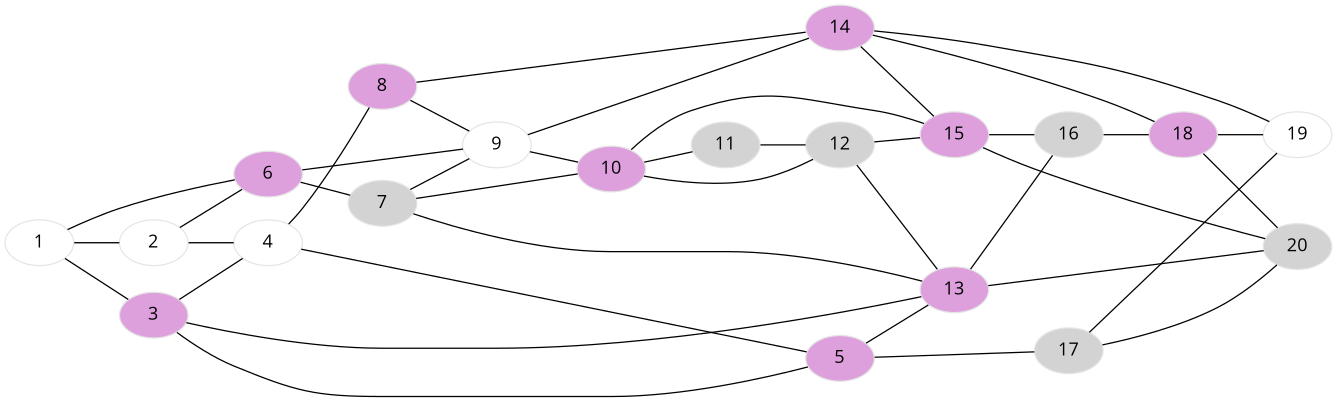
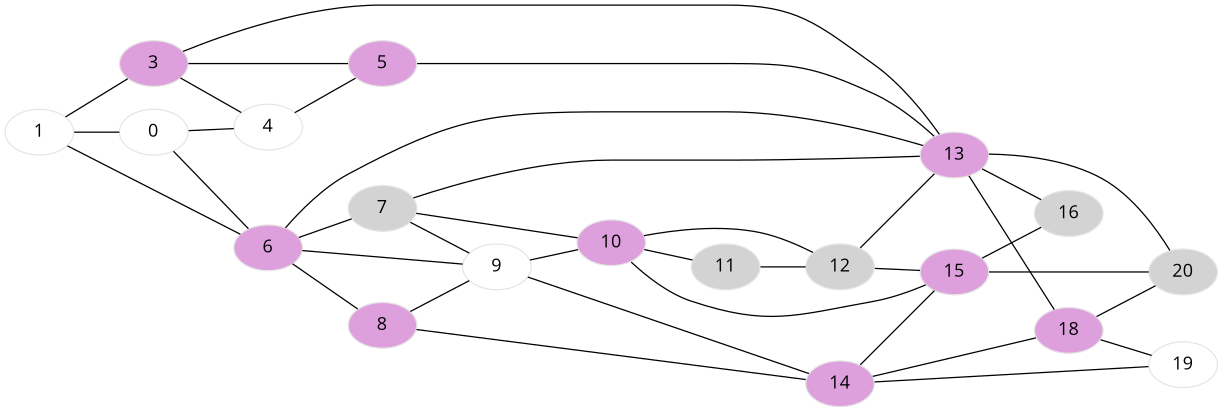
edge "13" -- "6": added
edge "16" -- "18": now "13" -- "18"
edge "8" -- "4": now "8" -- "6"
node "2": label "2" -> "0"
node "17": removed
